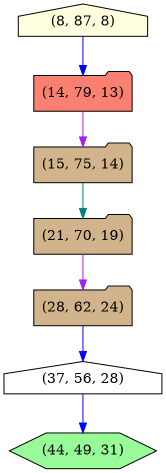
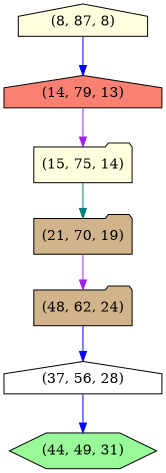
node "(14, 79, 13)": shape folder -> house
node "(15, 75, 14)": fillcolor tan -> lightyellow
node "(28, 62, 24)": label "(28, 62, 24)" -> "(48, 62, 24)"
